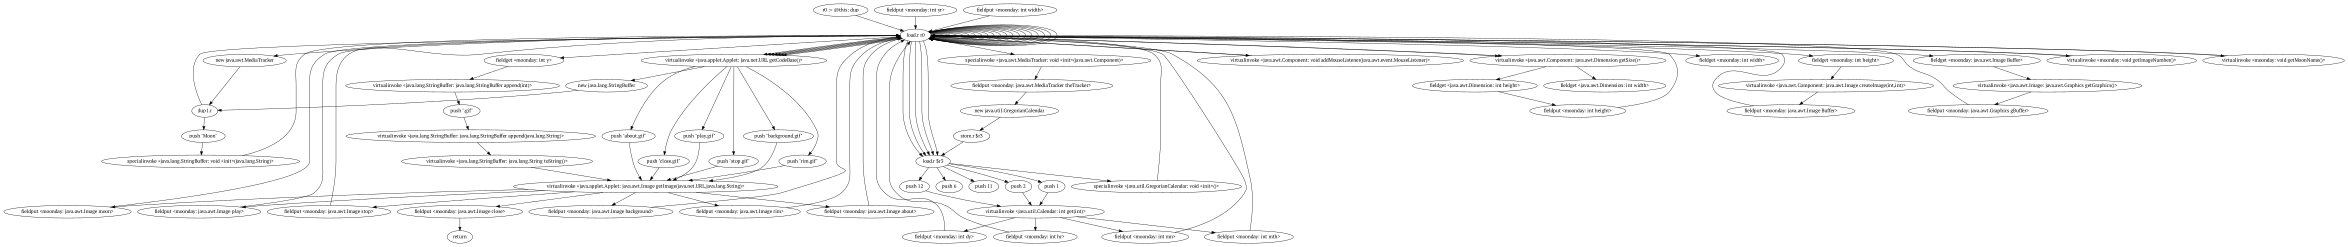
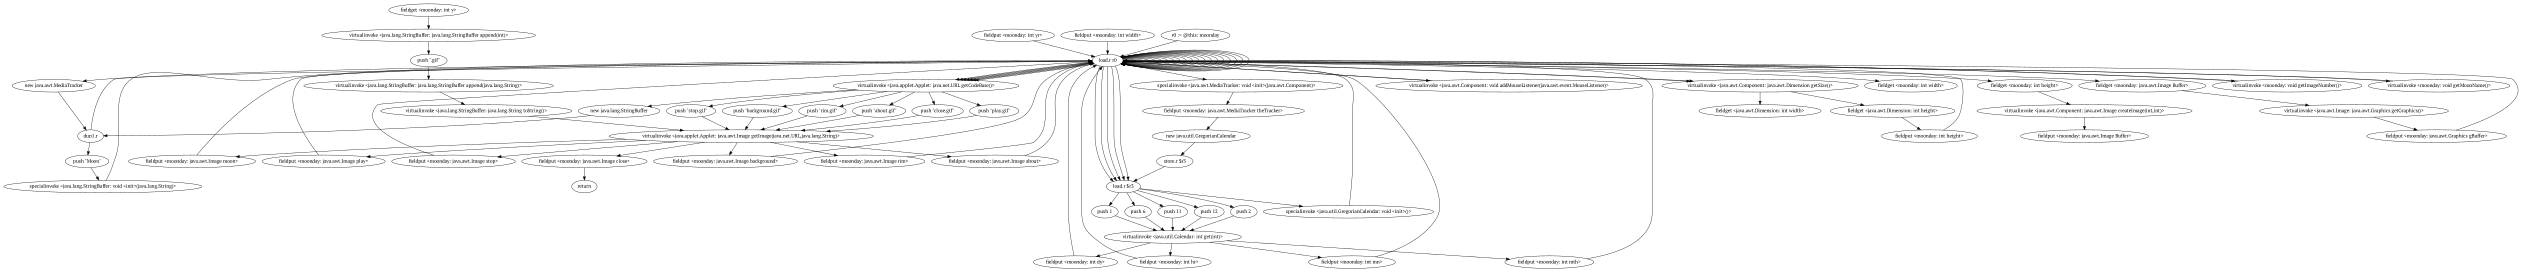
node "r0 := @this: dup": label "r0 := @this: dup" -> "r0 := @this: moonday"
edge "fieldput <moonday: java.awt.Image Buffer>" -> "load.r r0": removed
edge "load.r r0" -> "fieldget <moonday: int y>": removed
edge "push 6" -> "virtualinvoke <java.util.Calendar: int get(int)>": added
edge "push 11" -> "virtualinvoke <java.util.Calendar: int get(int)>": added
